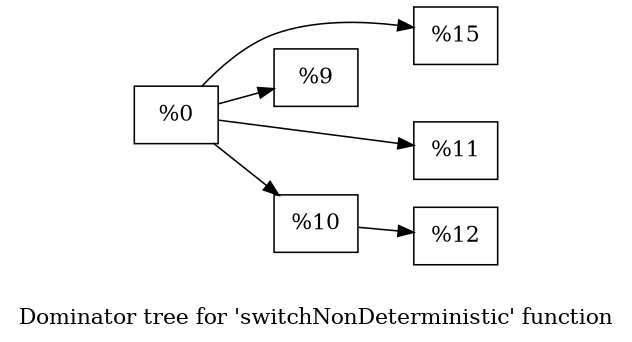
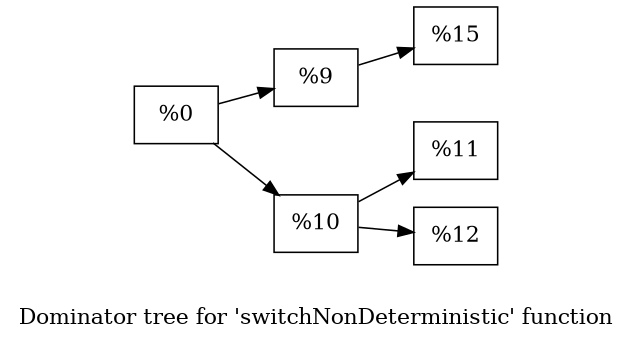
edge "%0" -> "%15": now "%9" -> "%15"
edge "%0" -> "%11": now "%10" -> "%11"
